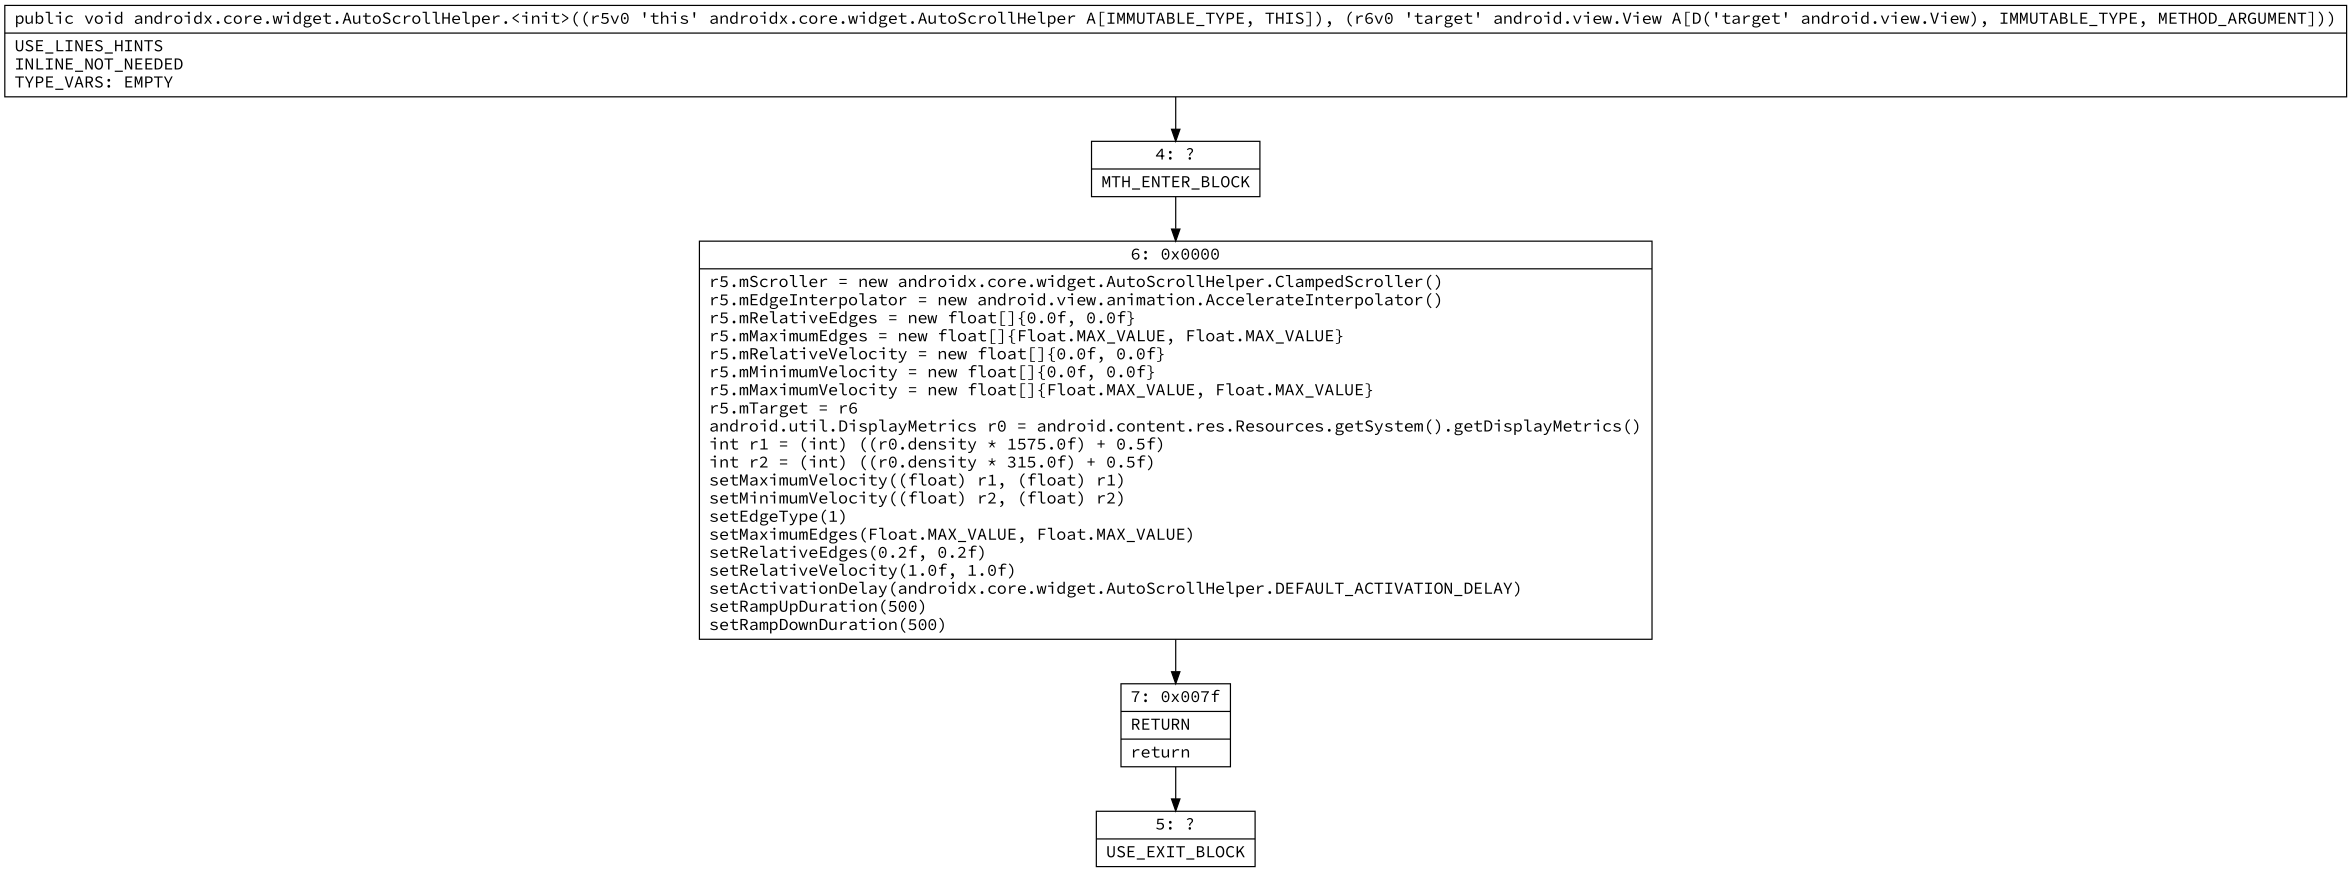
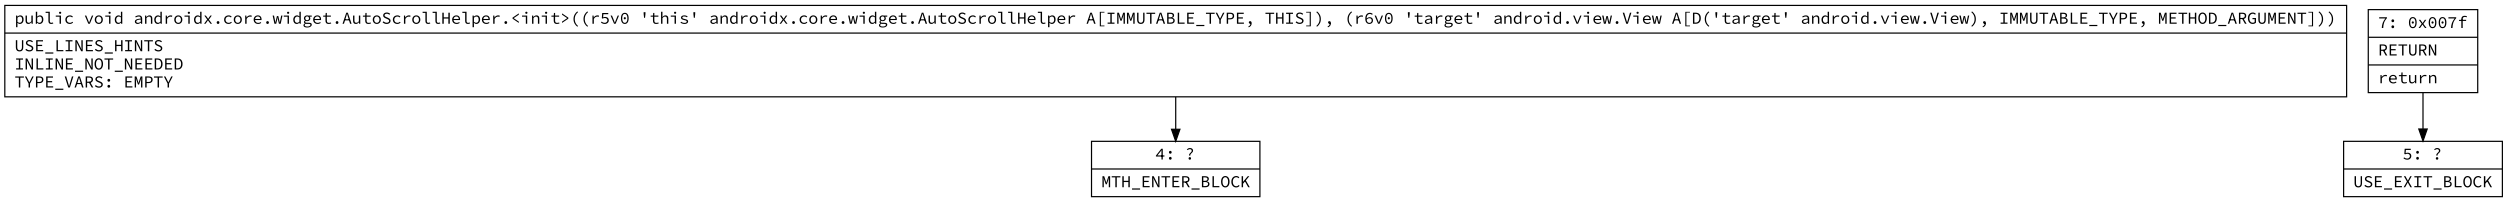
node "6: 0x0000": removed
